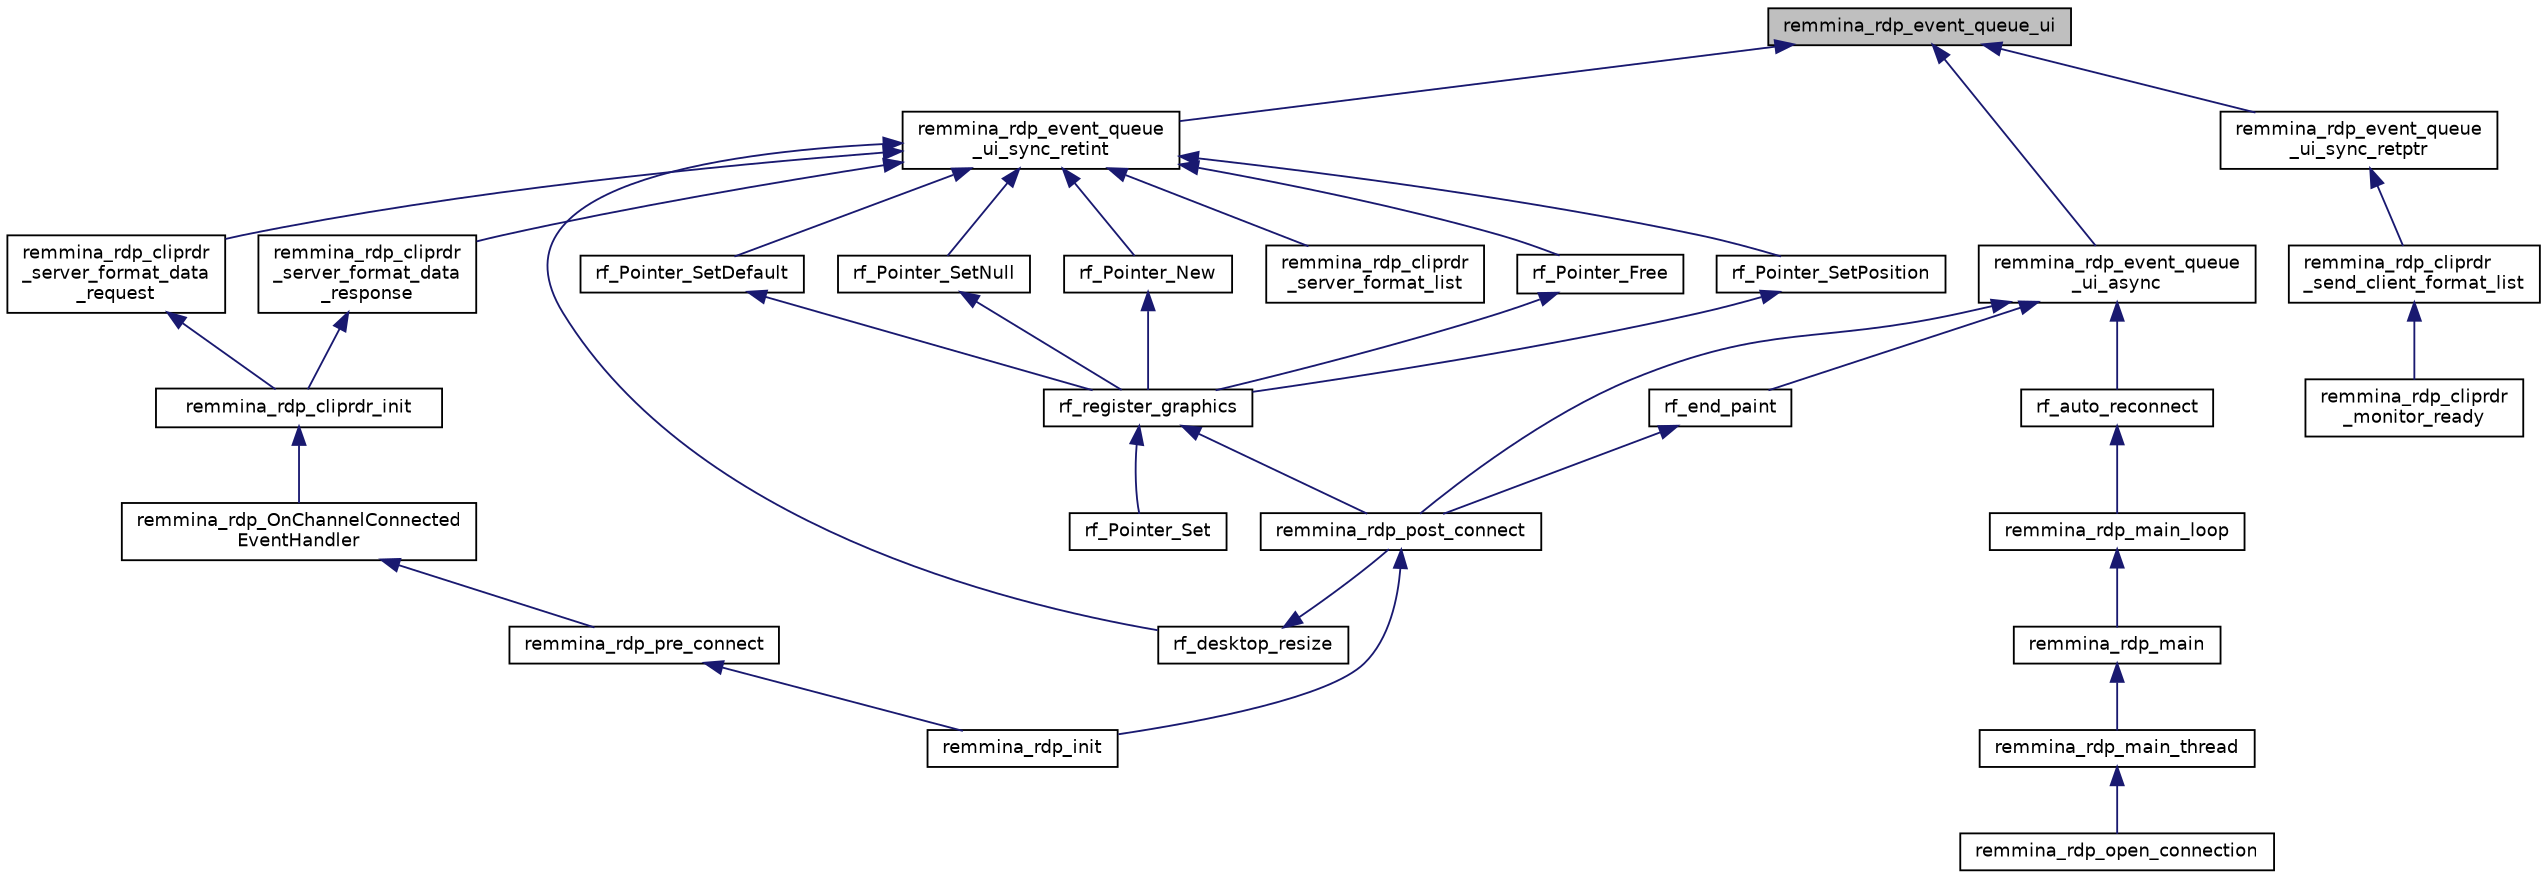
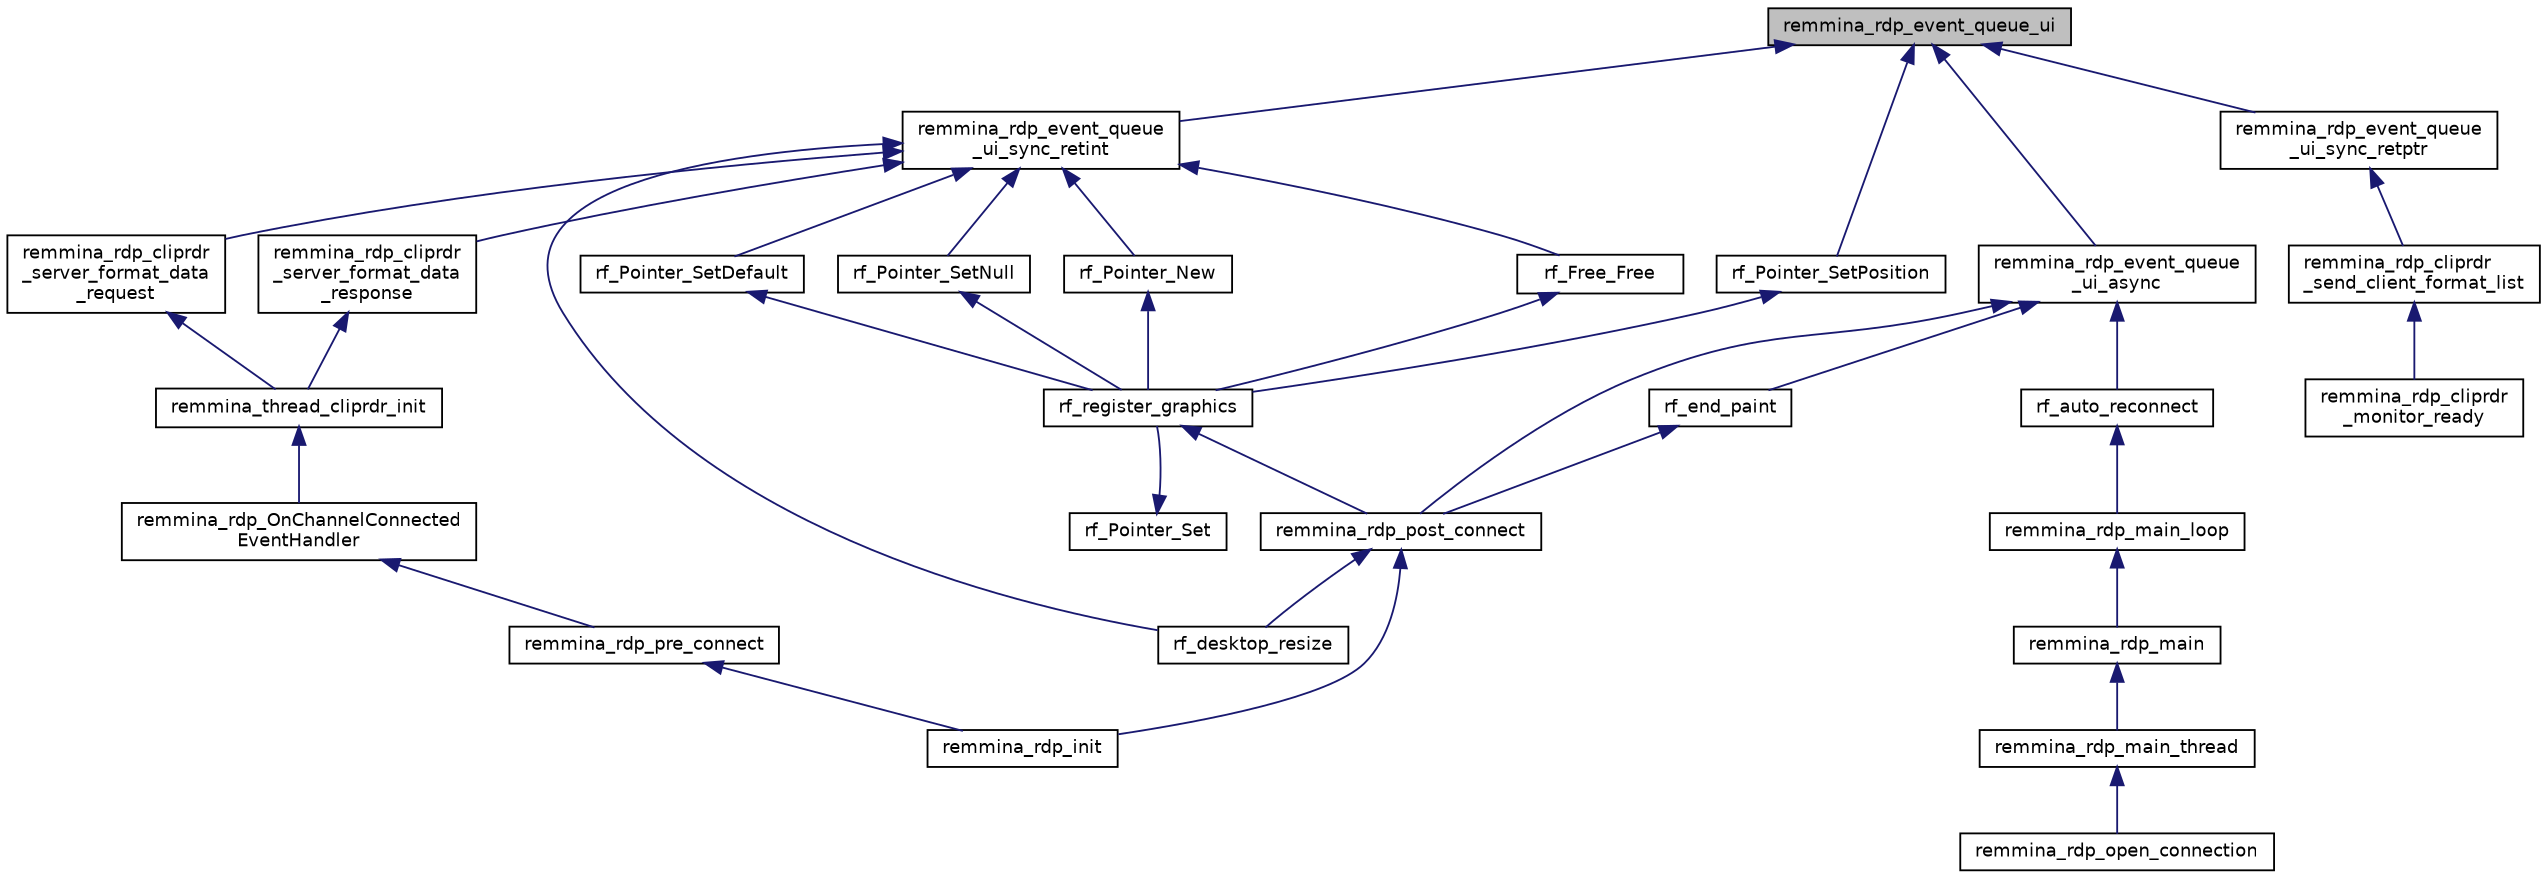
edge "rf_Pointer_SetPosition" -> "remmina_rdp_event_queue _ui_sync_retint": now "rf_Pointer_SetPosition" -> "remmina_rdp_event_queue_ui"
node "remmina_rdp_cliprdr _server_format_list": removed
node "rf_Pointer_Free": label "rf_Pointer_Free" -> "rf_Free_Free"
node "remmina_rdp_cliprdr_init": label "remmina_rdp_cliprdr_init" -> "remmina_thread_cliprdr_init"
edge "rf_Pointer_Set" -> "rf_register_graphics": reversed
edge "remmina_rdp_post_connect" -> "rf_desktop_resize": reversed
